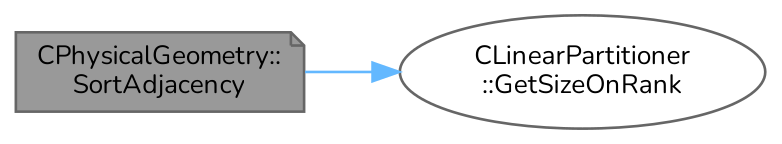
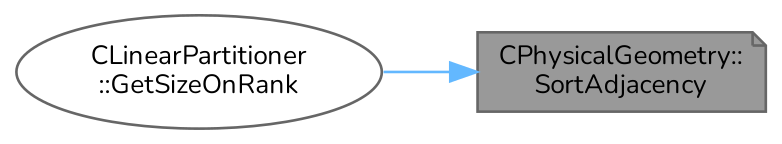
edge "CPhysicalGeometry:: SortAdjacency" -> "CLinearPartitioner ::GetSizeOnRank": reversed
